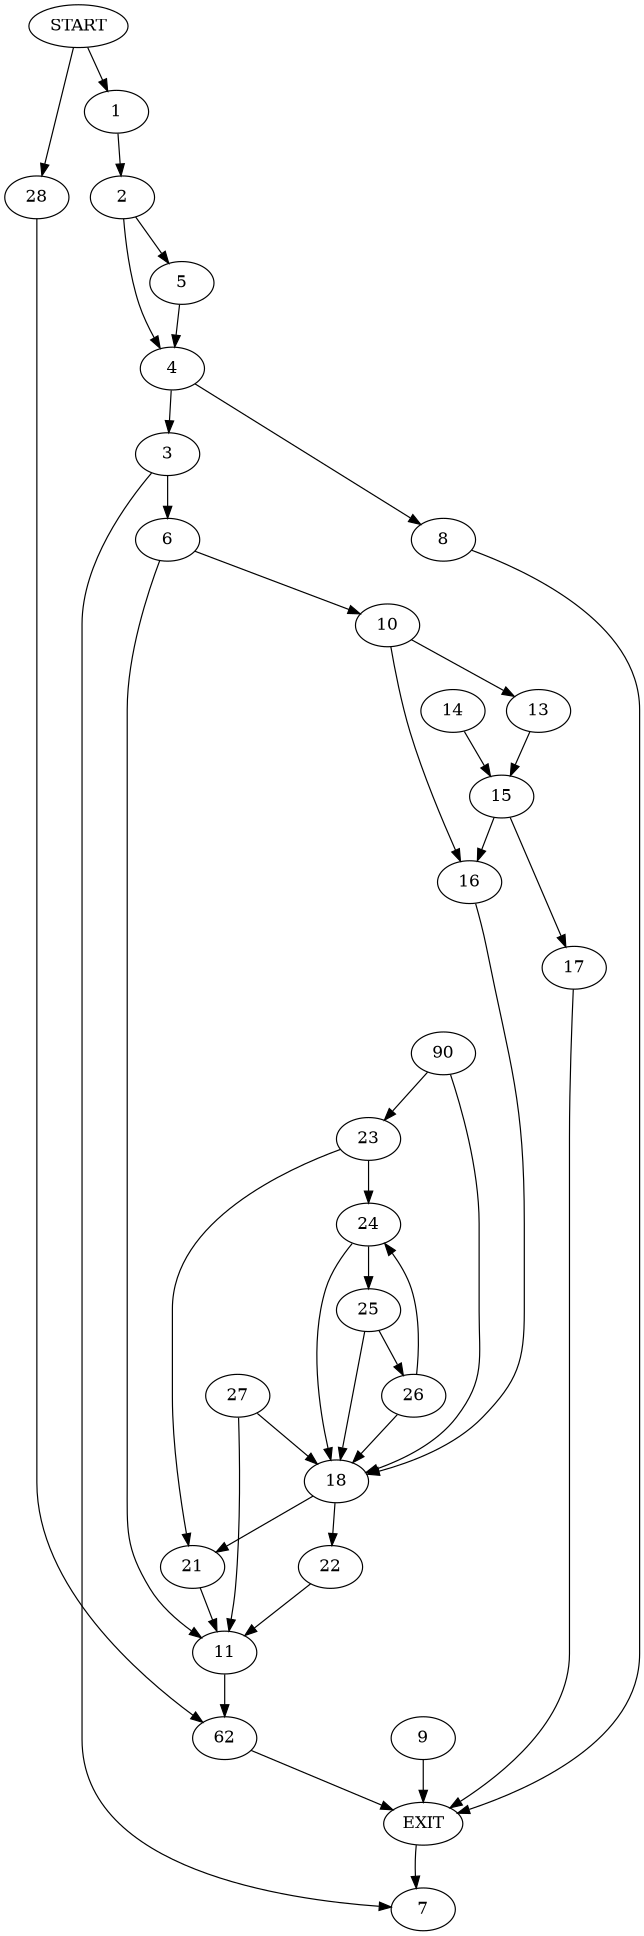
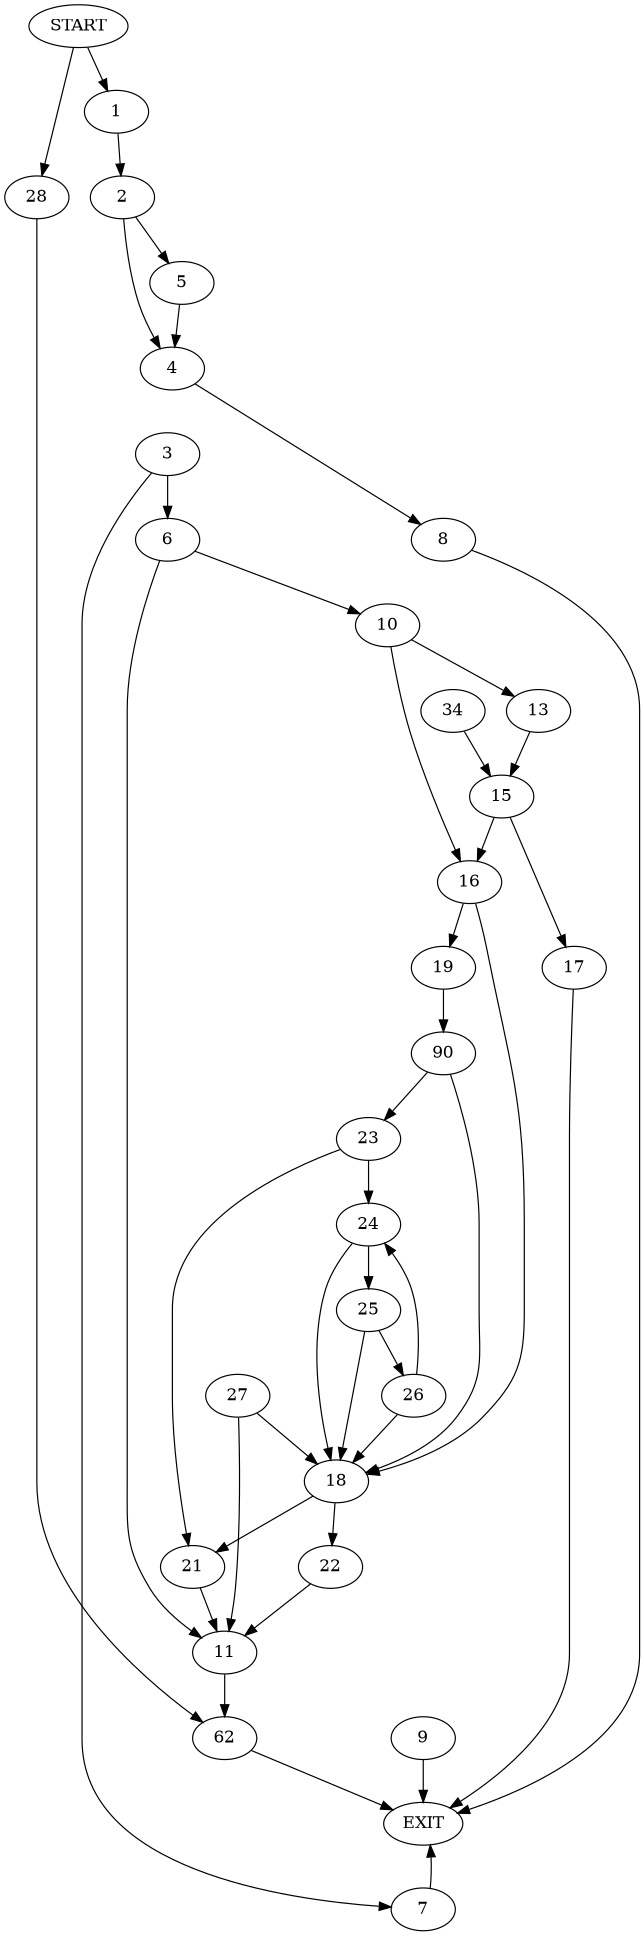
edge "4" -> "3": removed
node "14": label "14" -> "34"
node "19": added
edge "EXIT" -> "7": reversed
